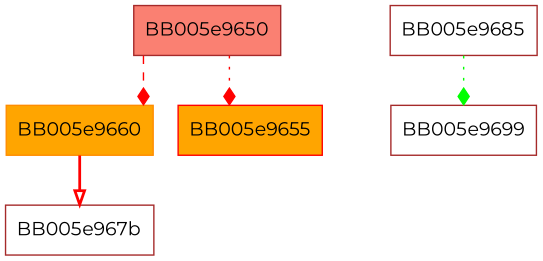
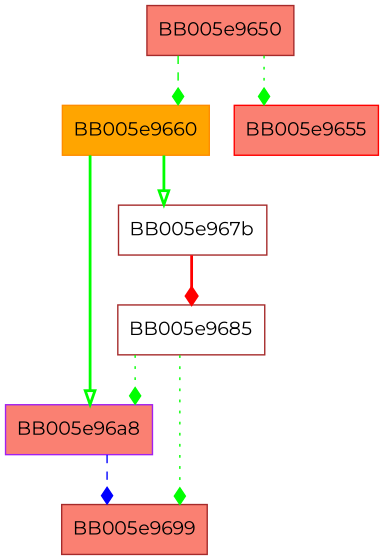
edge "BB005e9650" -> "BB005e9660": color red -> green
edge "BB005e9650" -> "BB005e9655": color red -> green
node "BB005e9655": fillcolor orange -> salmon
node "BB005e9699": fillcolor white -> salmon
edge "BB005e9660" -> "BB005e967b": color red -> green
edge "BB005e967b" -> "BB005e9685": added
node "BB005e96a8": added
